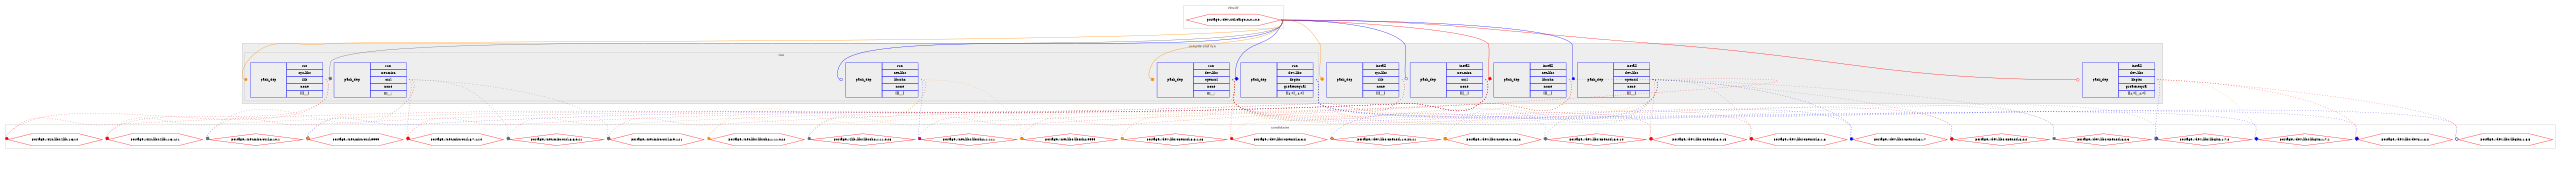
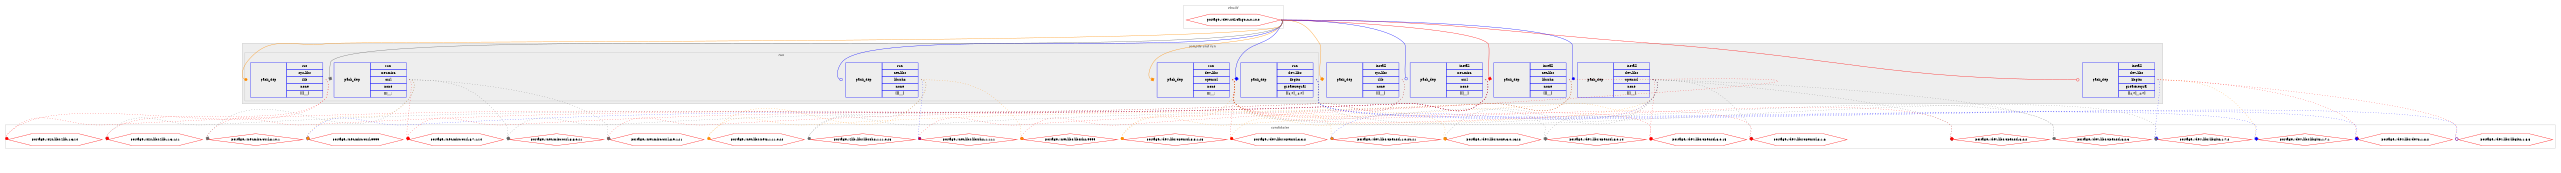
node "portage://net-libs/libssh2-1.11.0-r2": label "portage://net-libs/libssh2-1.11.0-r2" -> "portage://net-libs/net2-1.11.0-r2"
node "portage://dev-libs/openssl-3.1.7": removed
